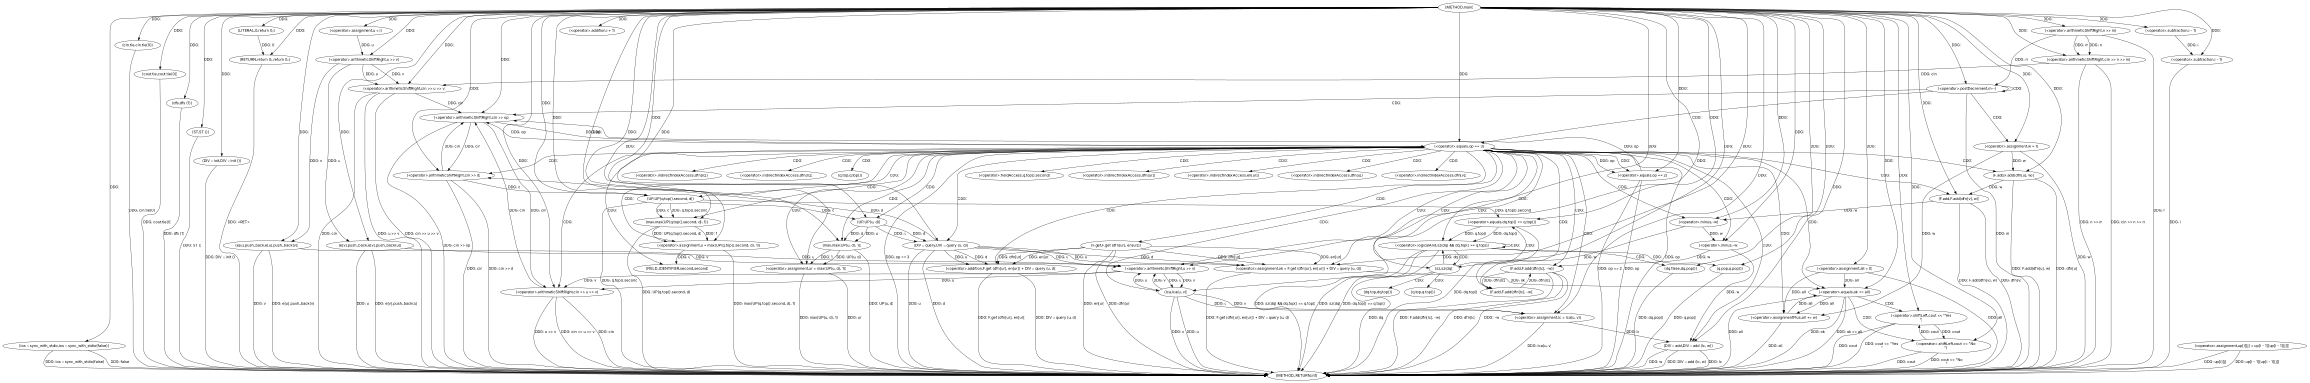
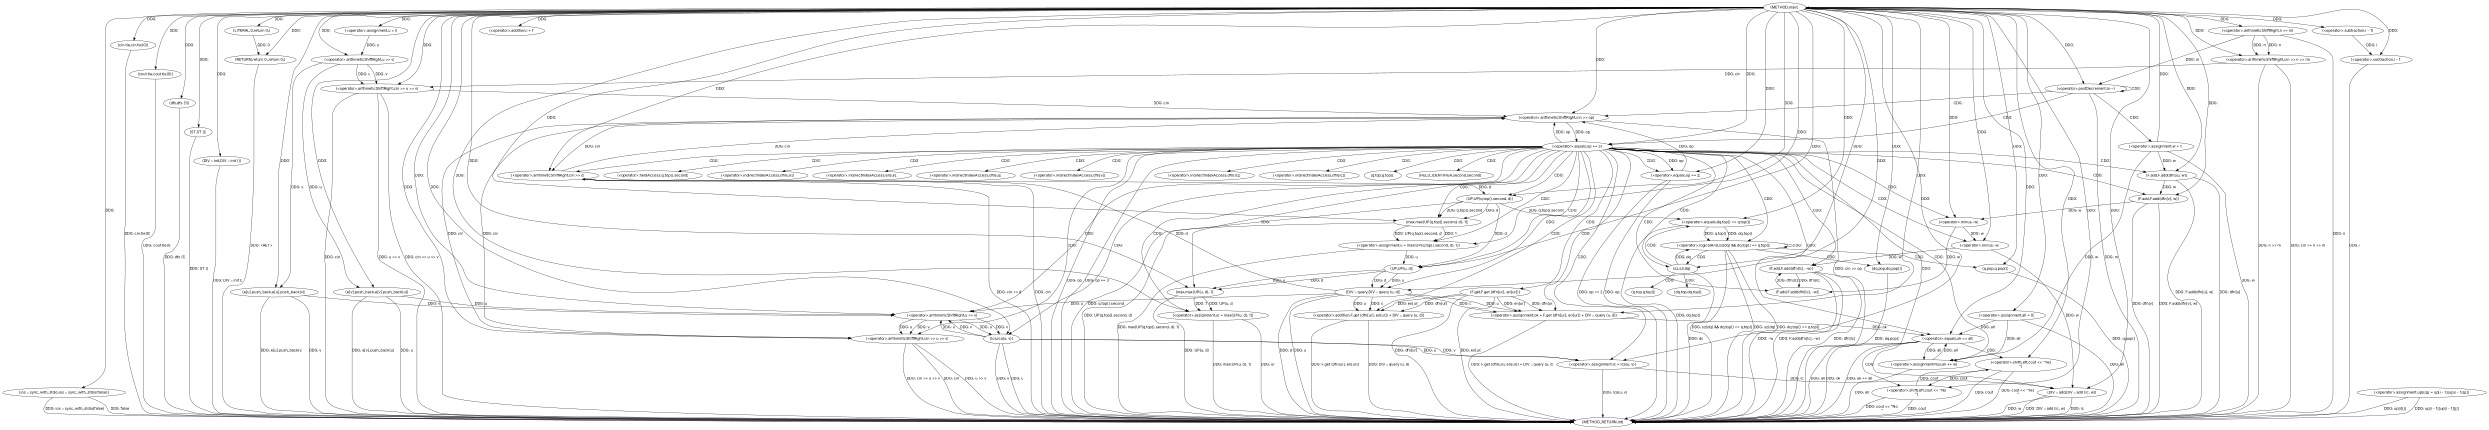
edge "(METHOD,main)" -> "(<operator>.assignment,w = 1)": reversed
edge "(<operator>.assignment,u = max(UP(q.top().second, d), 1))" -> "(FIELD_IDENTIFIER,second,second)": now "(<operator>.assignment,u = max(UP(q.top().second, d), 1))" -> "(UP,UP(u, d))"
node "(dq.false,dq.pop())": label "(dq.false,dq.pop())" -> "(dq.pop,dq.pop())"
